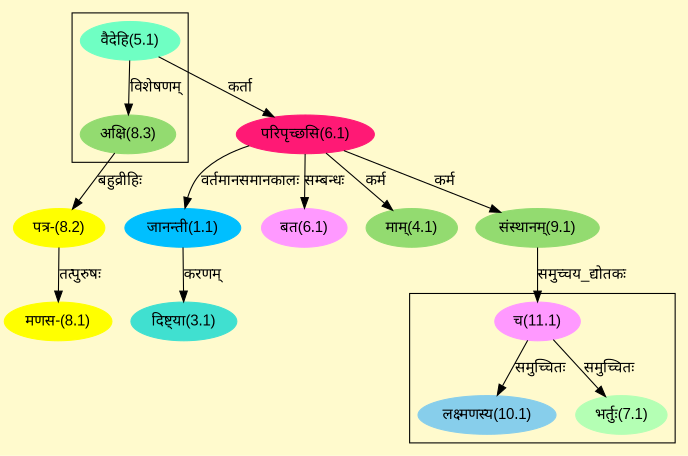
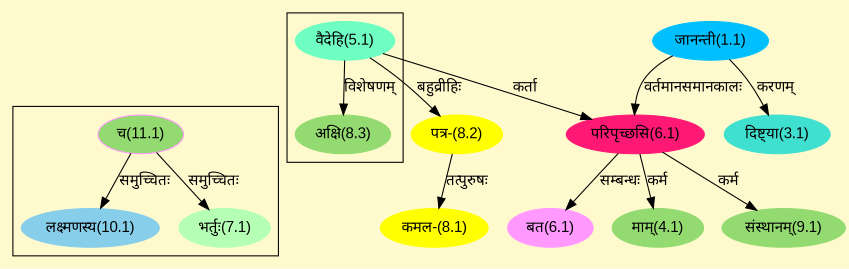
edge "परिपृच्छसि(6.1)" -> "जानन्ती(1.1)": reversed
edge "अक्षि(8.3)" -> "पत्र-(8.2)": now "वैदेहि(5.1)" -> "पत्र-(8.2)"
edge "संस्थानम्(9.1)" -> "च(11.1)": removed, label "समुच्चय_द्योतकः"
node "मणस-(8.1)": label "मणस-(8.1)" -> "कमल-(8.1)"
node "च(11.1)": fillcolor #ff99ff -> #93db70
